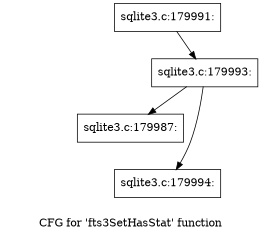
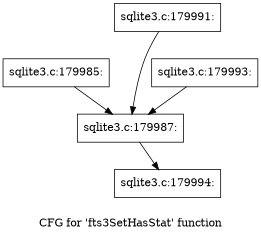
edge "sqlite3.c:179991:" -> "sqlite3.c:179993:": now "sqlite3.c:179991:" -> "sqlite3.c:179987:"
node "sqlite3.c:179985:": added
edge "sqlite3.c:179993:" -> "sqlite3.c:179994:": now "sqlite3.c:179987:" -> "sqlite3.c:179994:"
